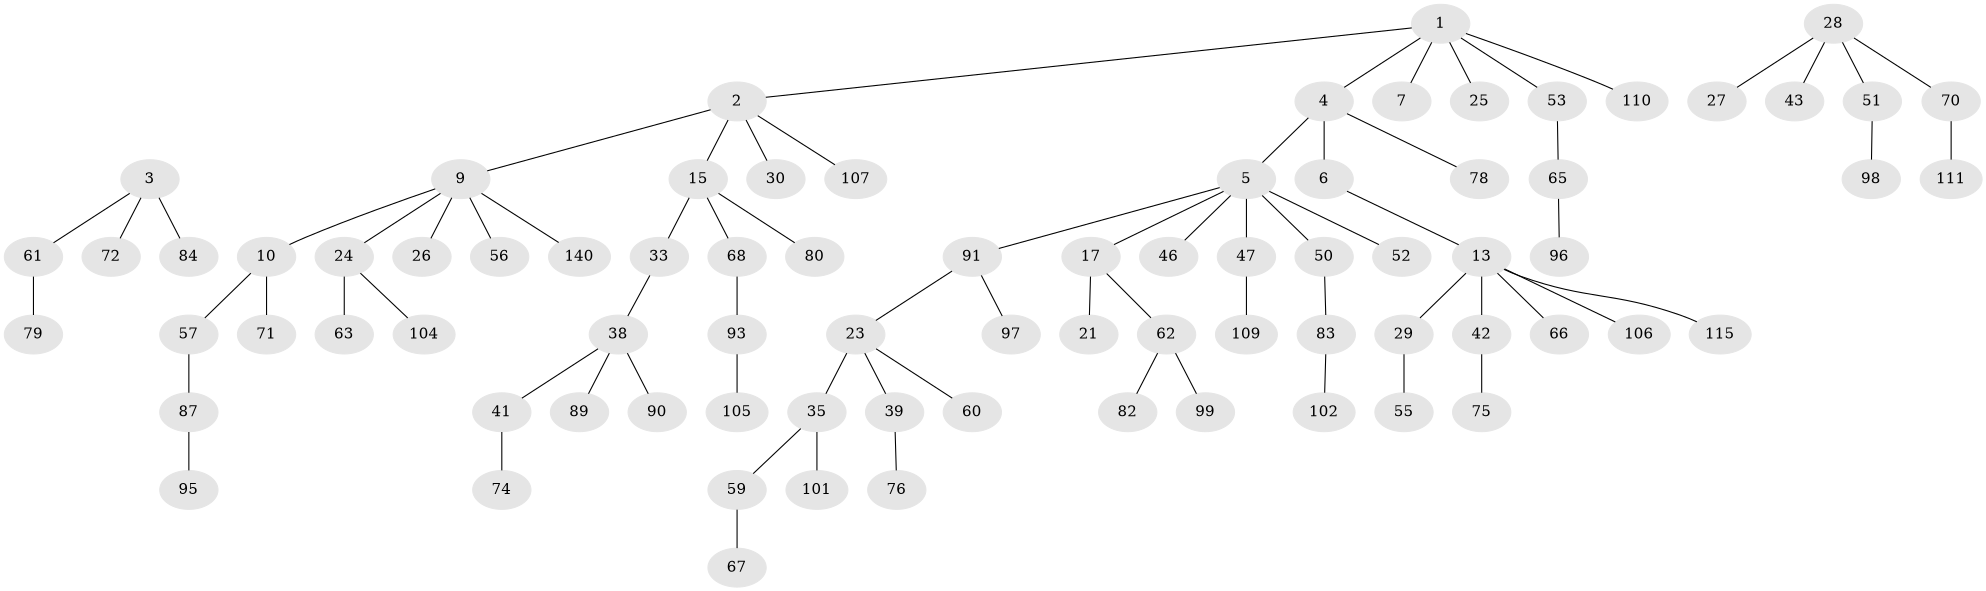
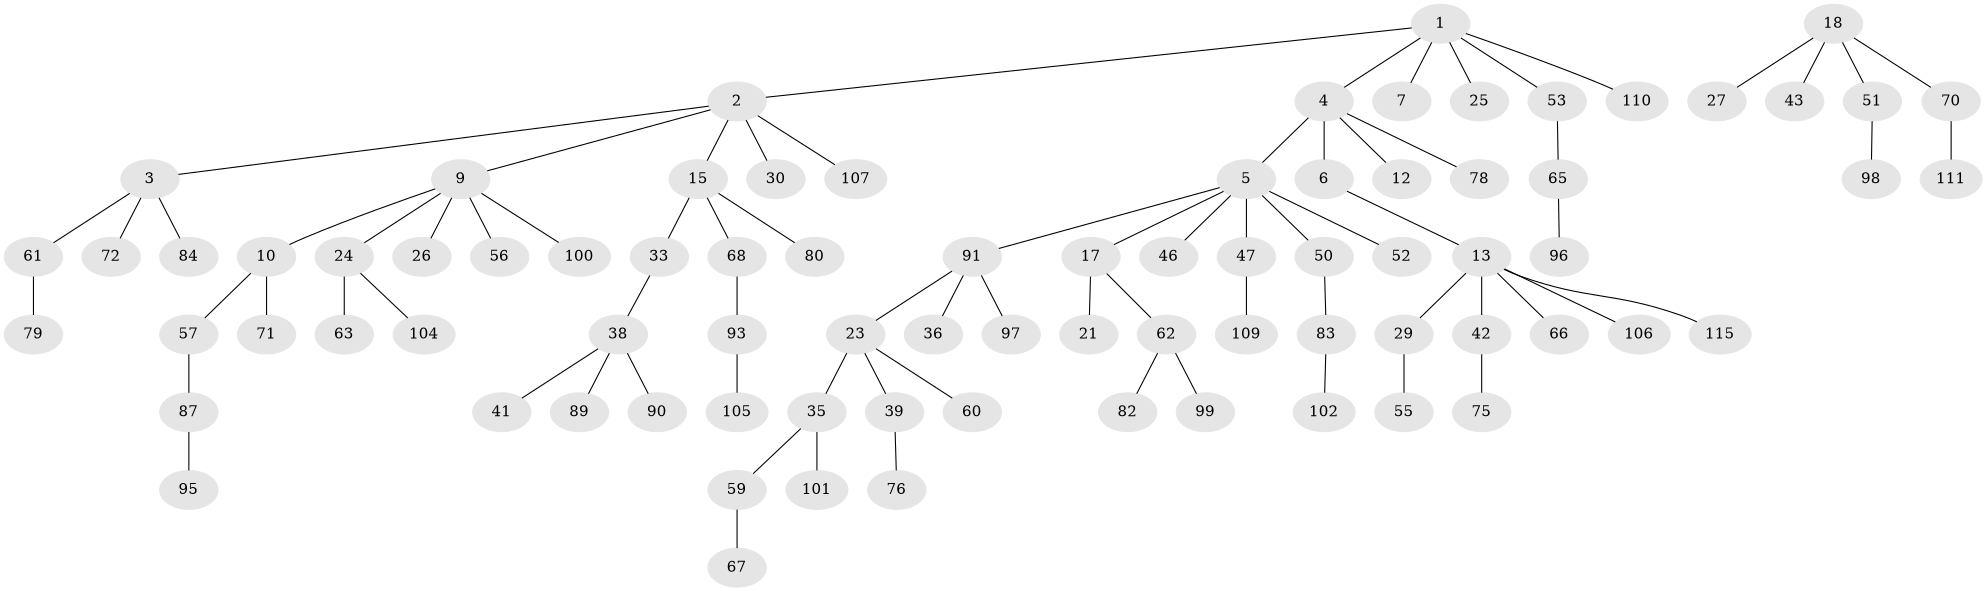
node "28": label "28" -> "18"
edge "2" -- "3": added
node "12": added
node "140": label "140" -> "100"
node "36": added
node "74": removed
